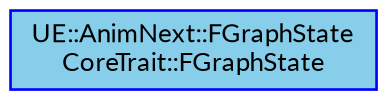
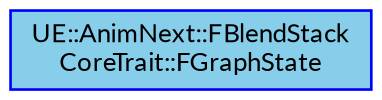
node "UE::AnimNext::FGraphState CoreTrait::FGraphState": label "UE::AnimNext::FGraphState CoreTrait::FGraphState" -> "UE::AnimNext::FBlendStack CoreTrait::FGraphState"
